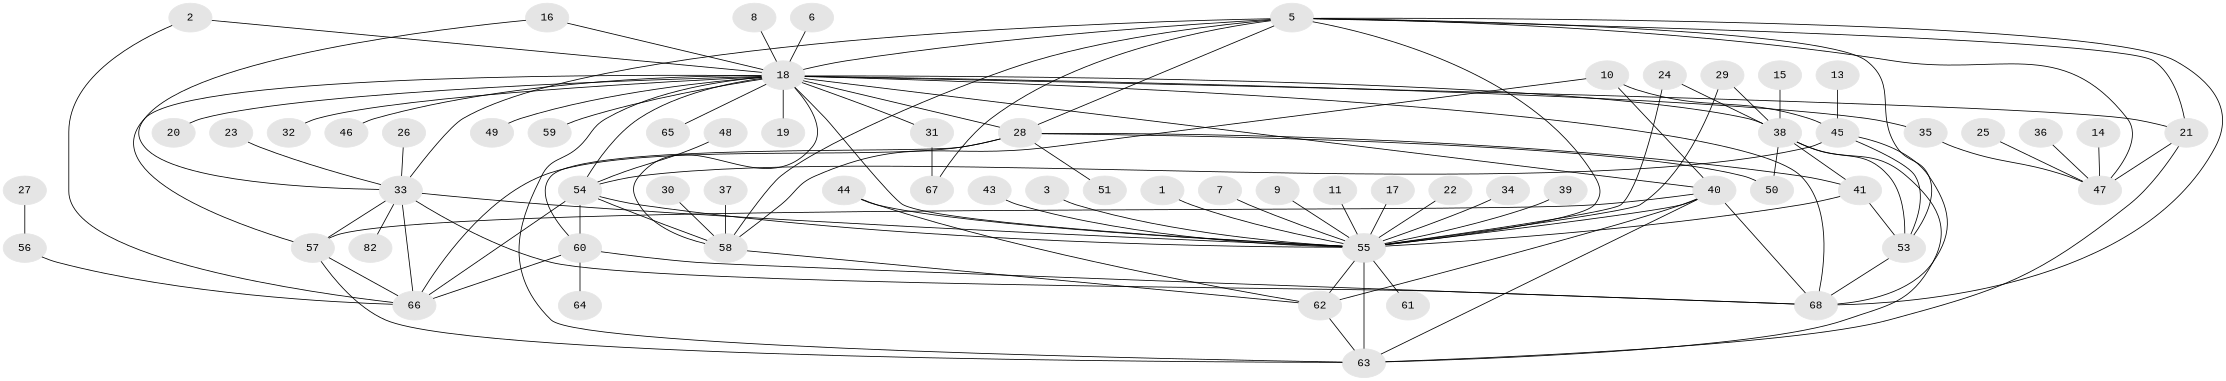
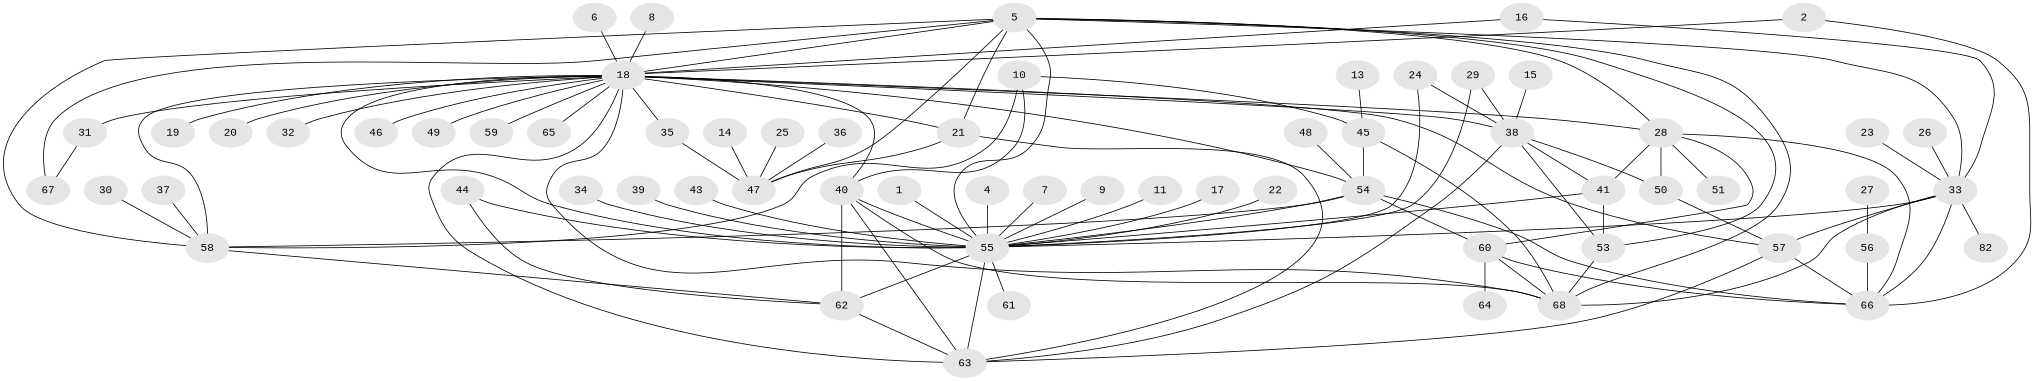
edge "45" -- "53": removed
node "3": label "3" -> "4"
edge "40" -- "57": now "50" -- "57"
